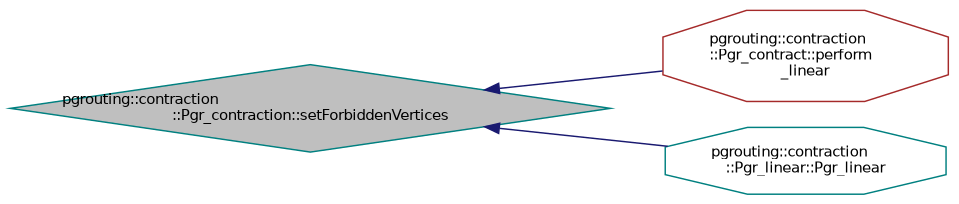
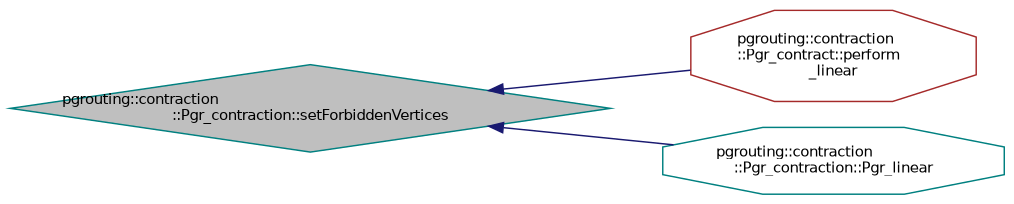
node "pgrouting::contraction ::Pgr_linear::Pgr_linear": label "pgrouting::contraction ::Pgr_linear::Pgr_linear" -> "pgrouting::contraction ::Pgr_contraction::Pgr_linear"
